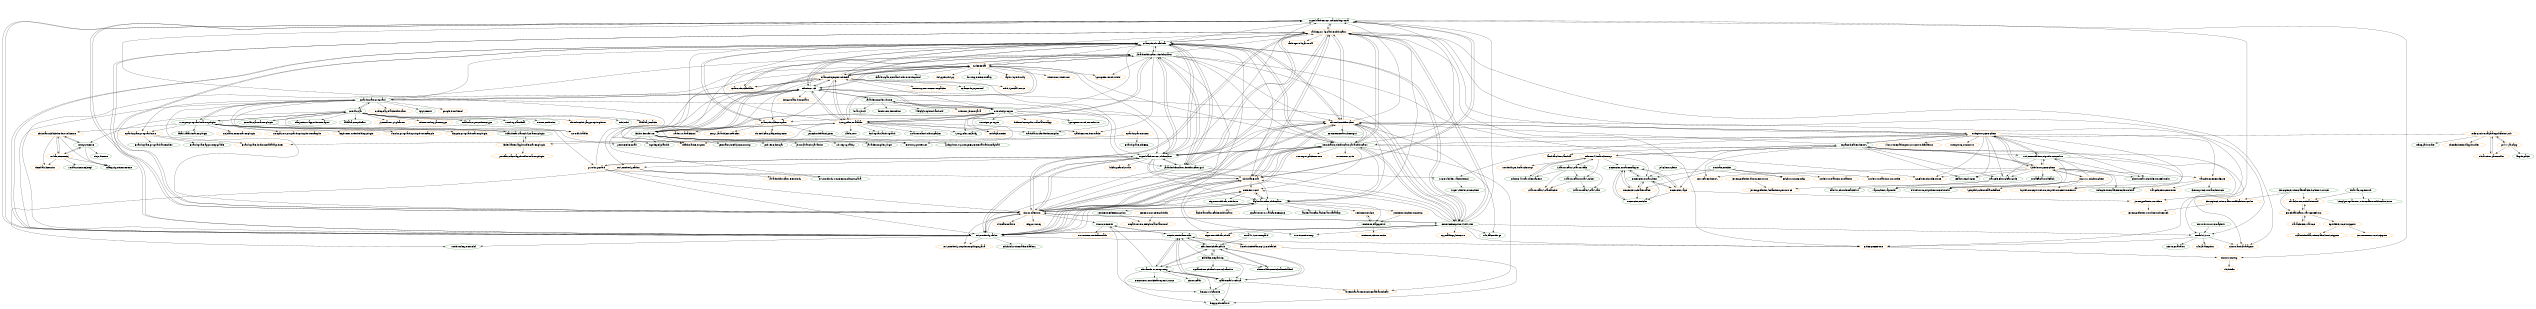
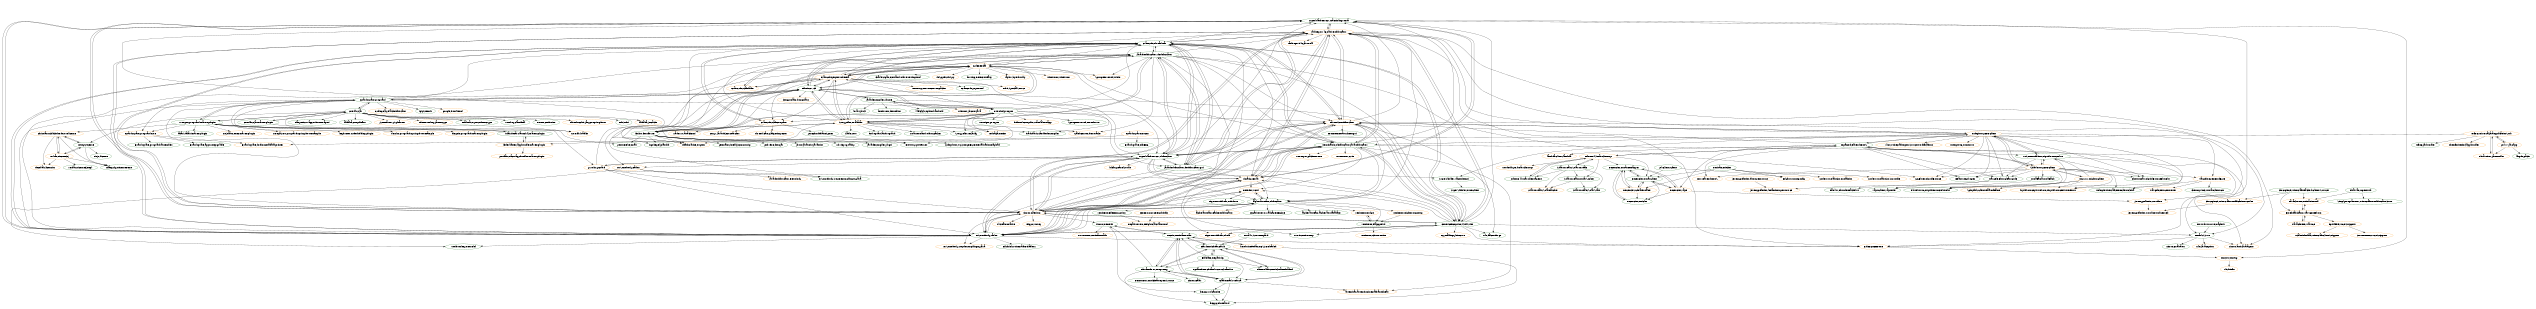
edge "narumii/Deobfuscator" -> "terminalsin/skidfuscator-java-obfuscator": removed
node "christian/Bozar": label "christian/Bozar" -> "vimasig/Bozar"
edge "ElevatedDev/Frequency" -> "freppp/VulcanLite": removed
